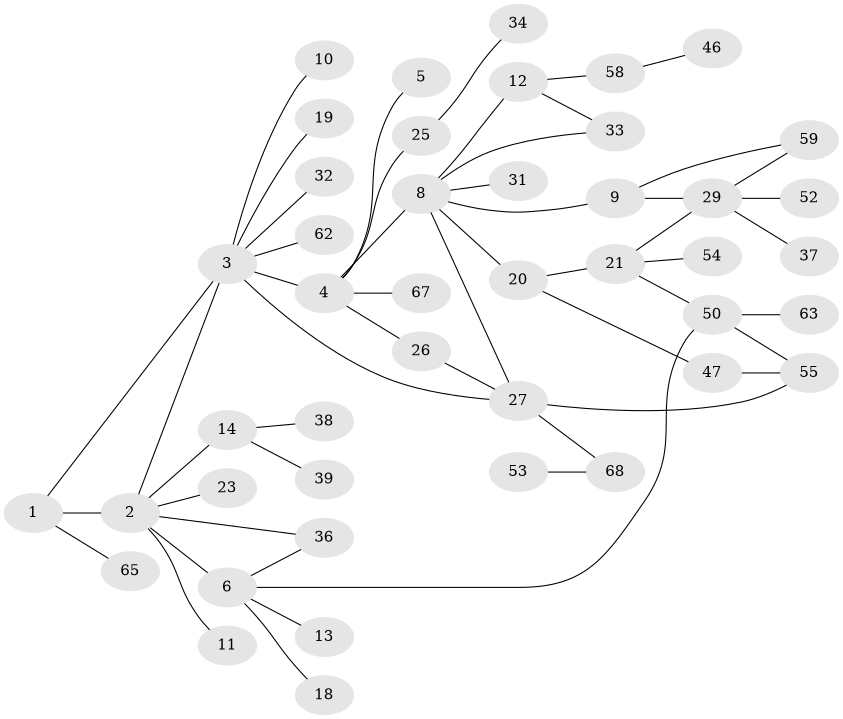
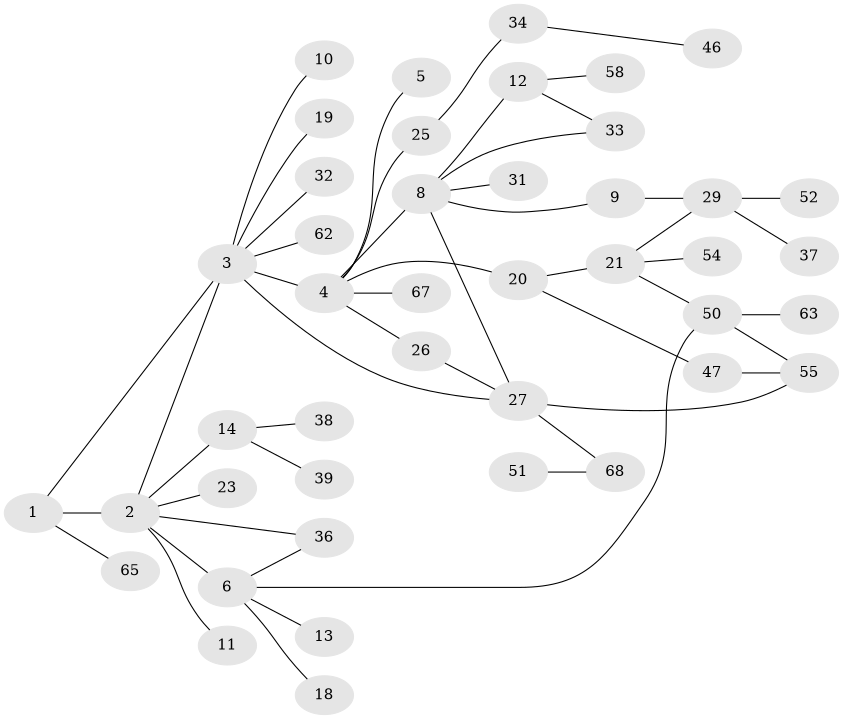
edge "46" -- "58": now "46" -- "34"
node "59": removed
edge "8" -- "20": now "4" -- "20"
node "53": label "53" -> "51"
